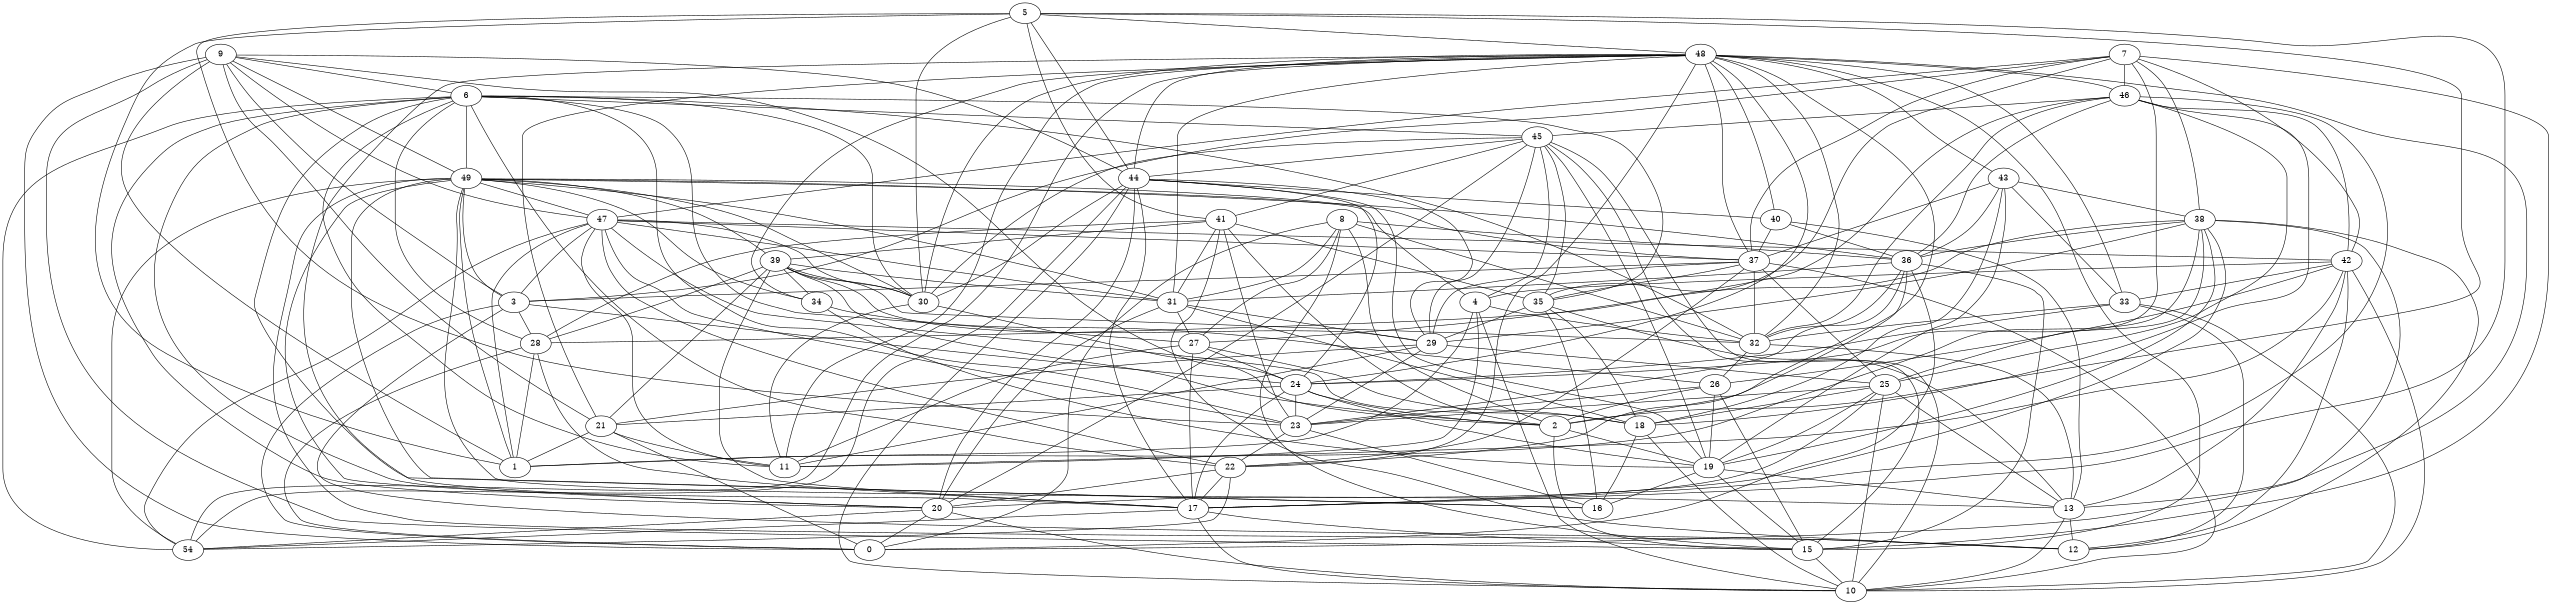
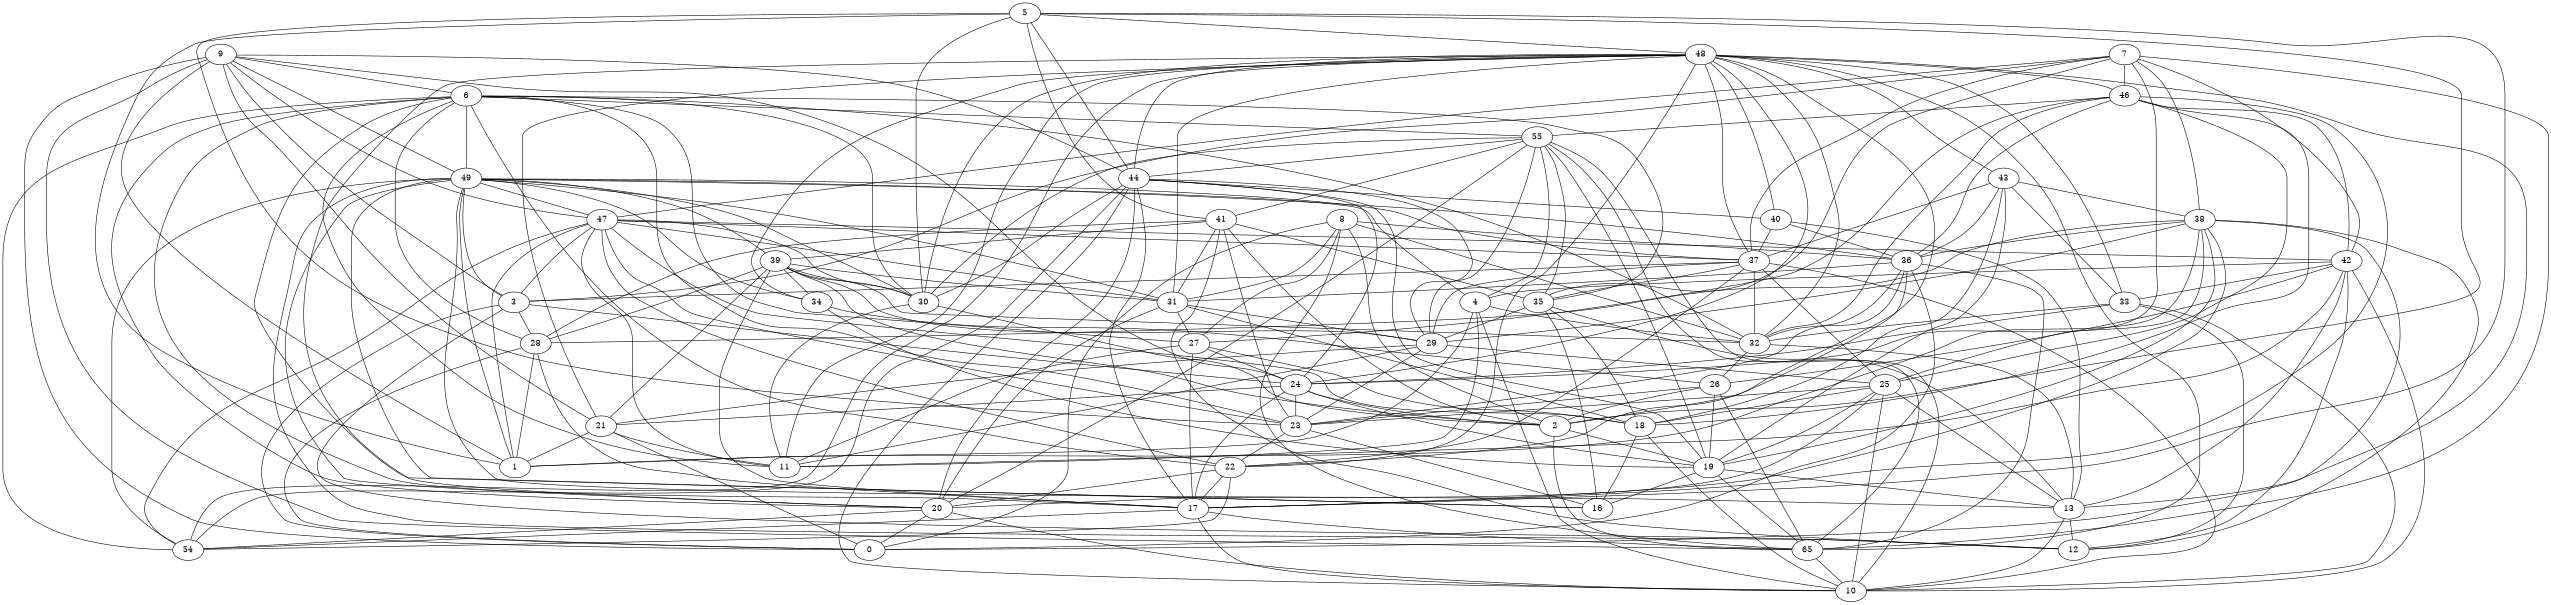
node "45": label "45" -> "55"
node "15": label "15" -> "65"
